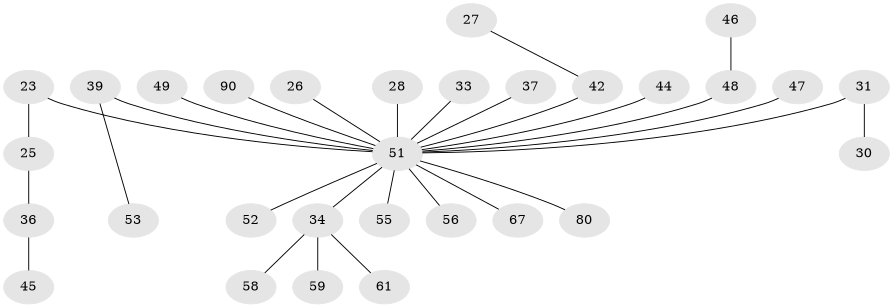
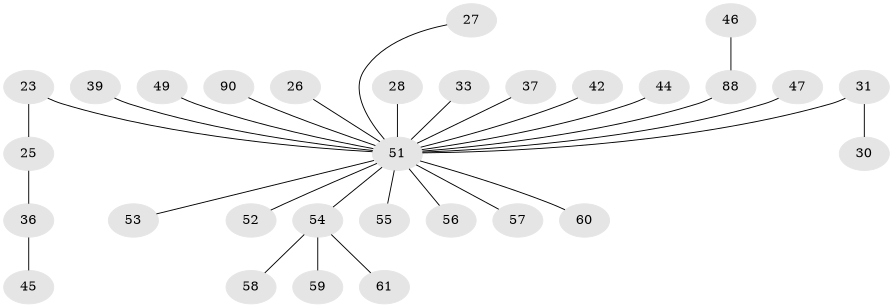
edge "27" -- "42": now "27" -- "51"
node "48": label "48" -> "88"
edge "39" -- "53": now "51" -- "53"
node "34": label "34" -> "54"
node "67": label "67" -> "57"
node "80": label "80" -> "60"
